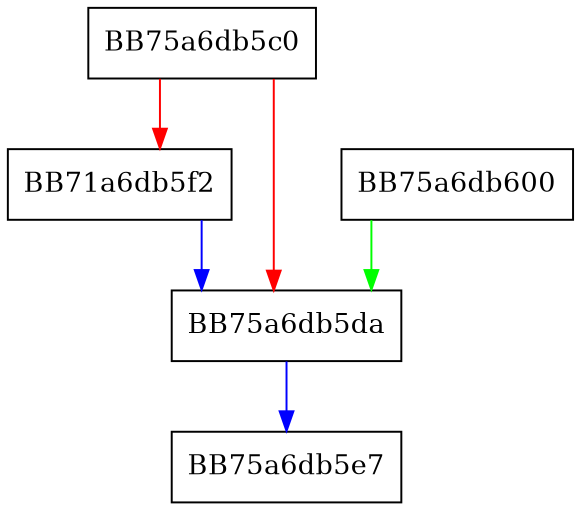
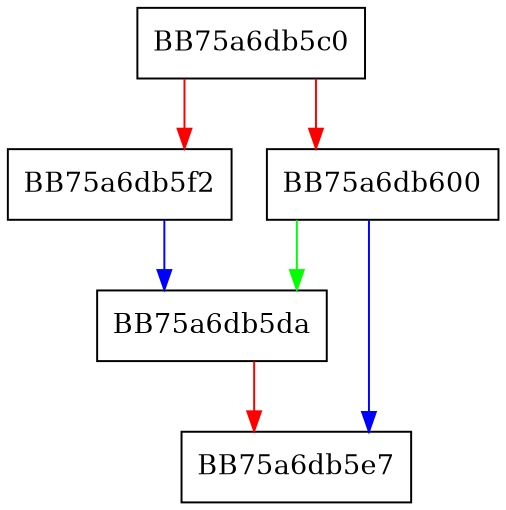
edge "BB75a6db5c0" -> "BB75a6db5da": now "BB75a6db5c0" -> "BB75a6db600"
node "BB71a6db5f2": label "BB71a6db5f2" -> "BB75a6db5f2"
edge "BB75a6db600" -> "BB75a6db5e7": added
edge "BB75a6db5da" -> "BB75a6db5e7": color blue -> red
